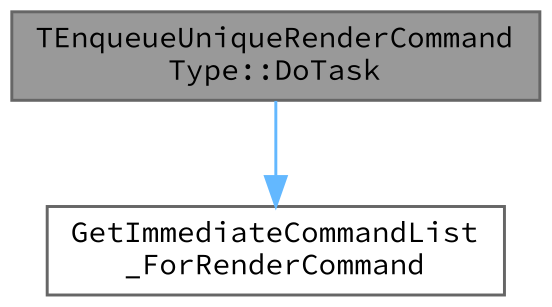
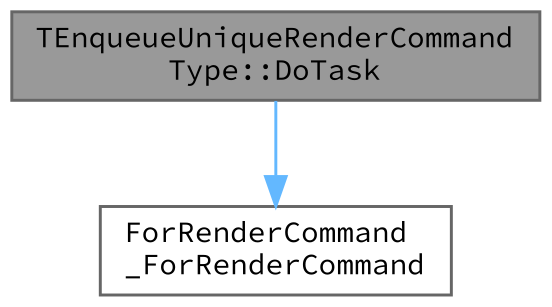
node "GetImmediateCommandList _ForRenderCommand": label "GetImmediateCommandList _ForRenderCommand" -> "ForRenderCommand _ForRenderCommand"
